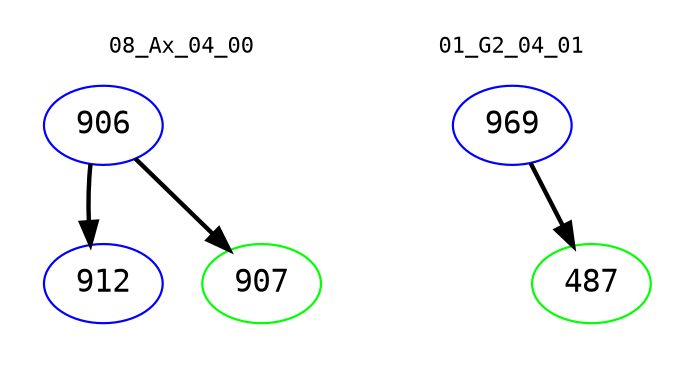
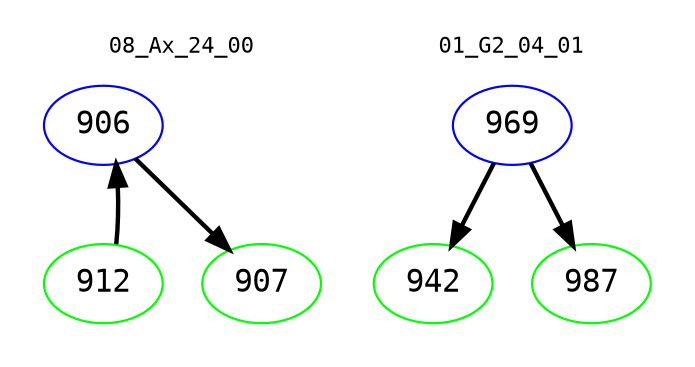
cluster "08_Ax_04_00": label "08_Ax_04_00" -> "08_Ax_24_00"
edge "906" -> "912": reversed
node "912": color blue -> green
node "942": added
node "487": label "487" -> "987"
